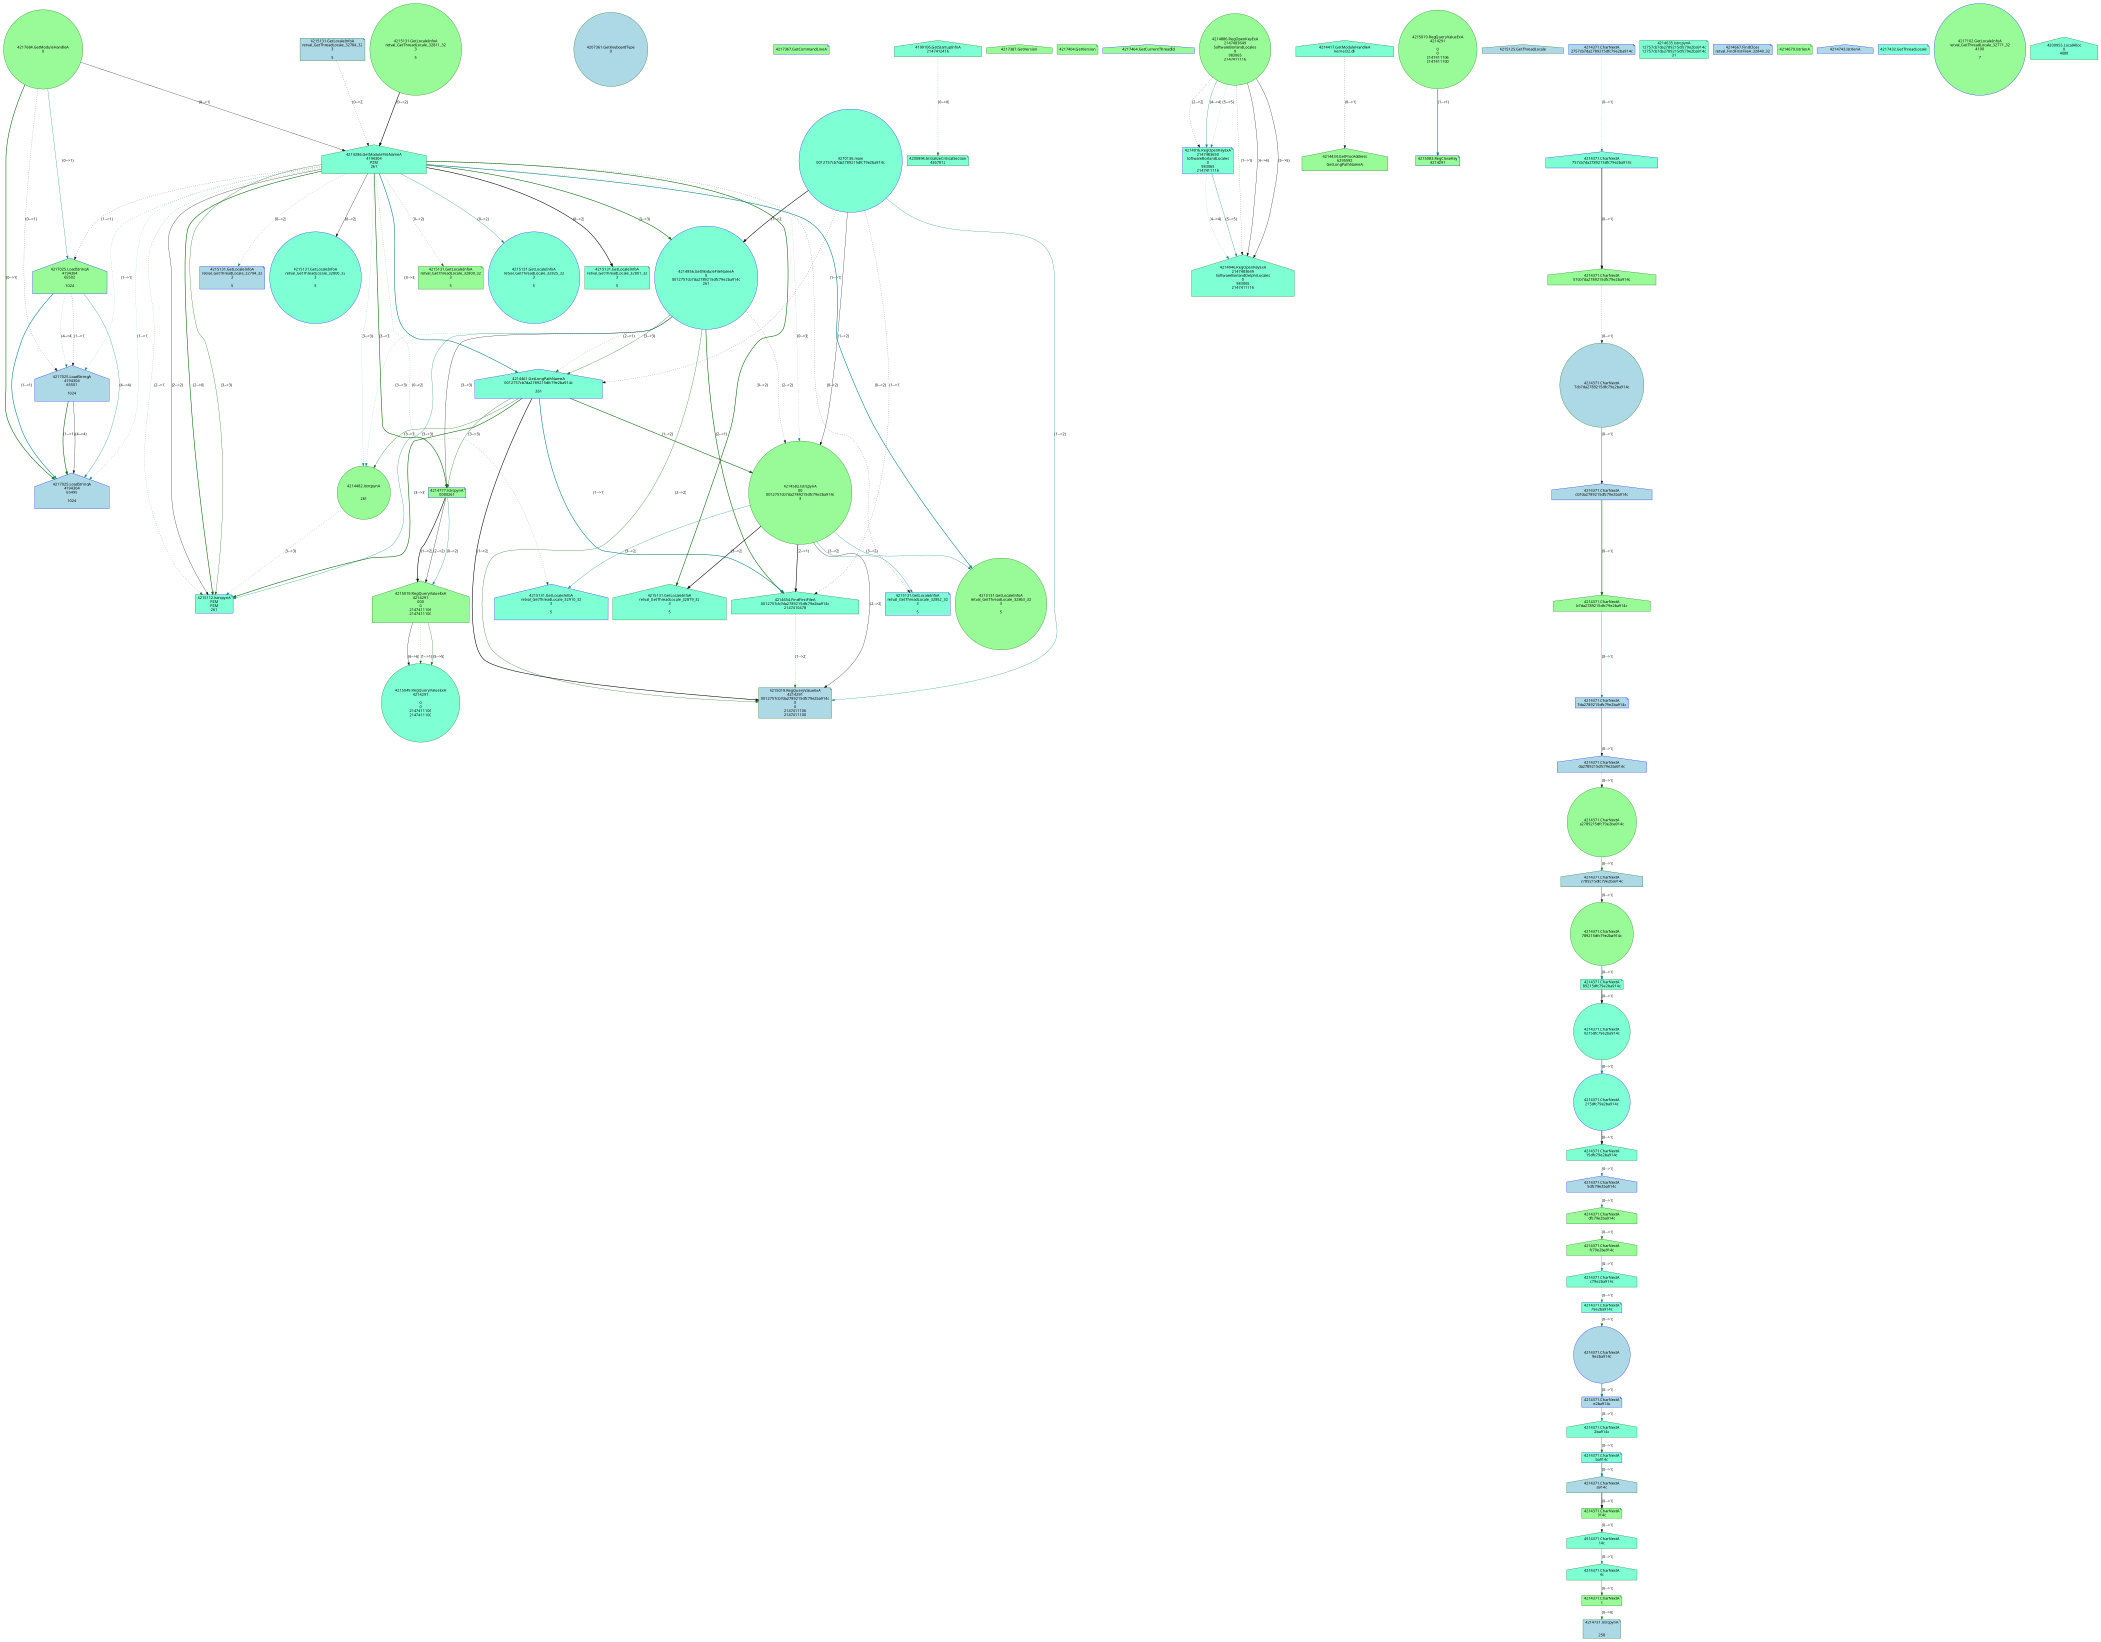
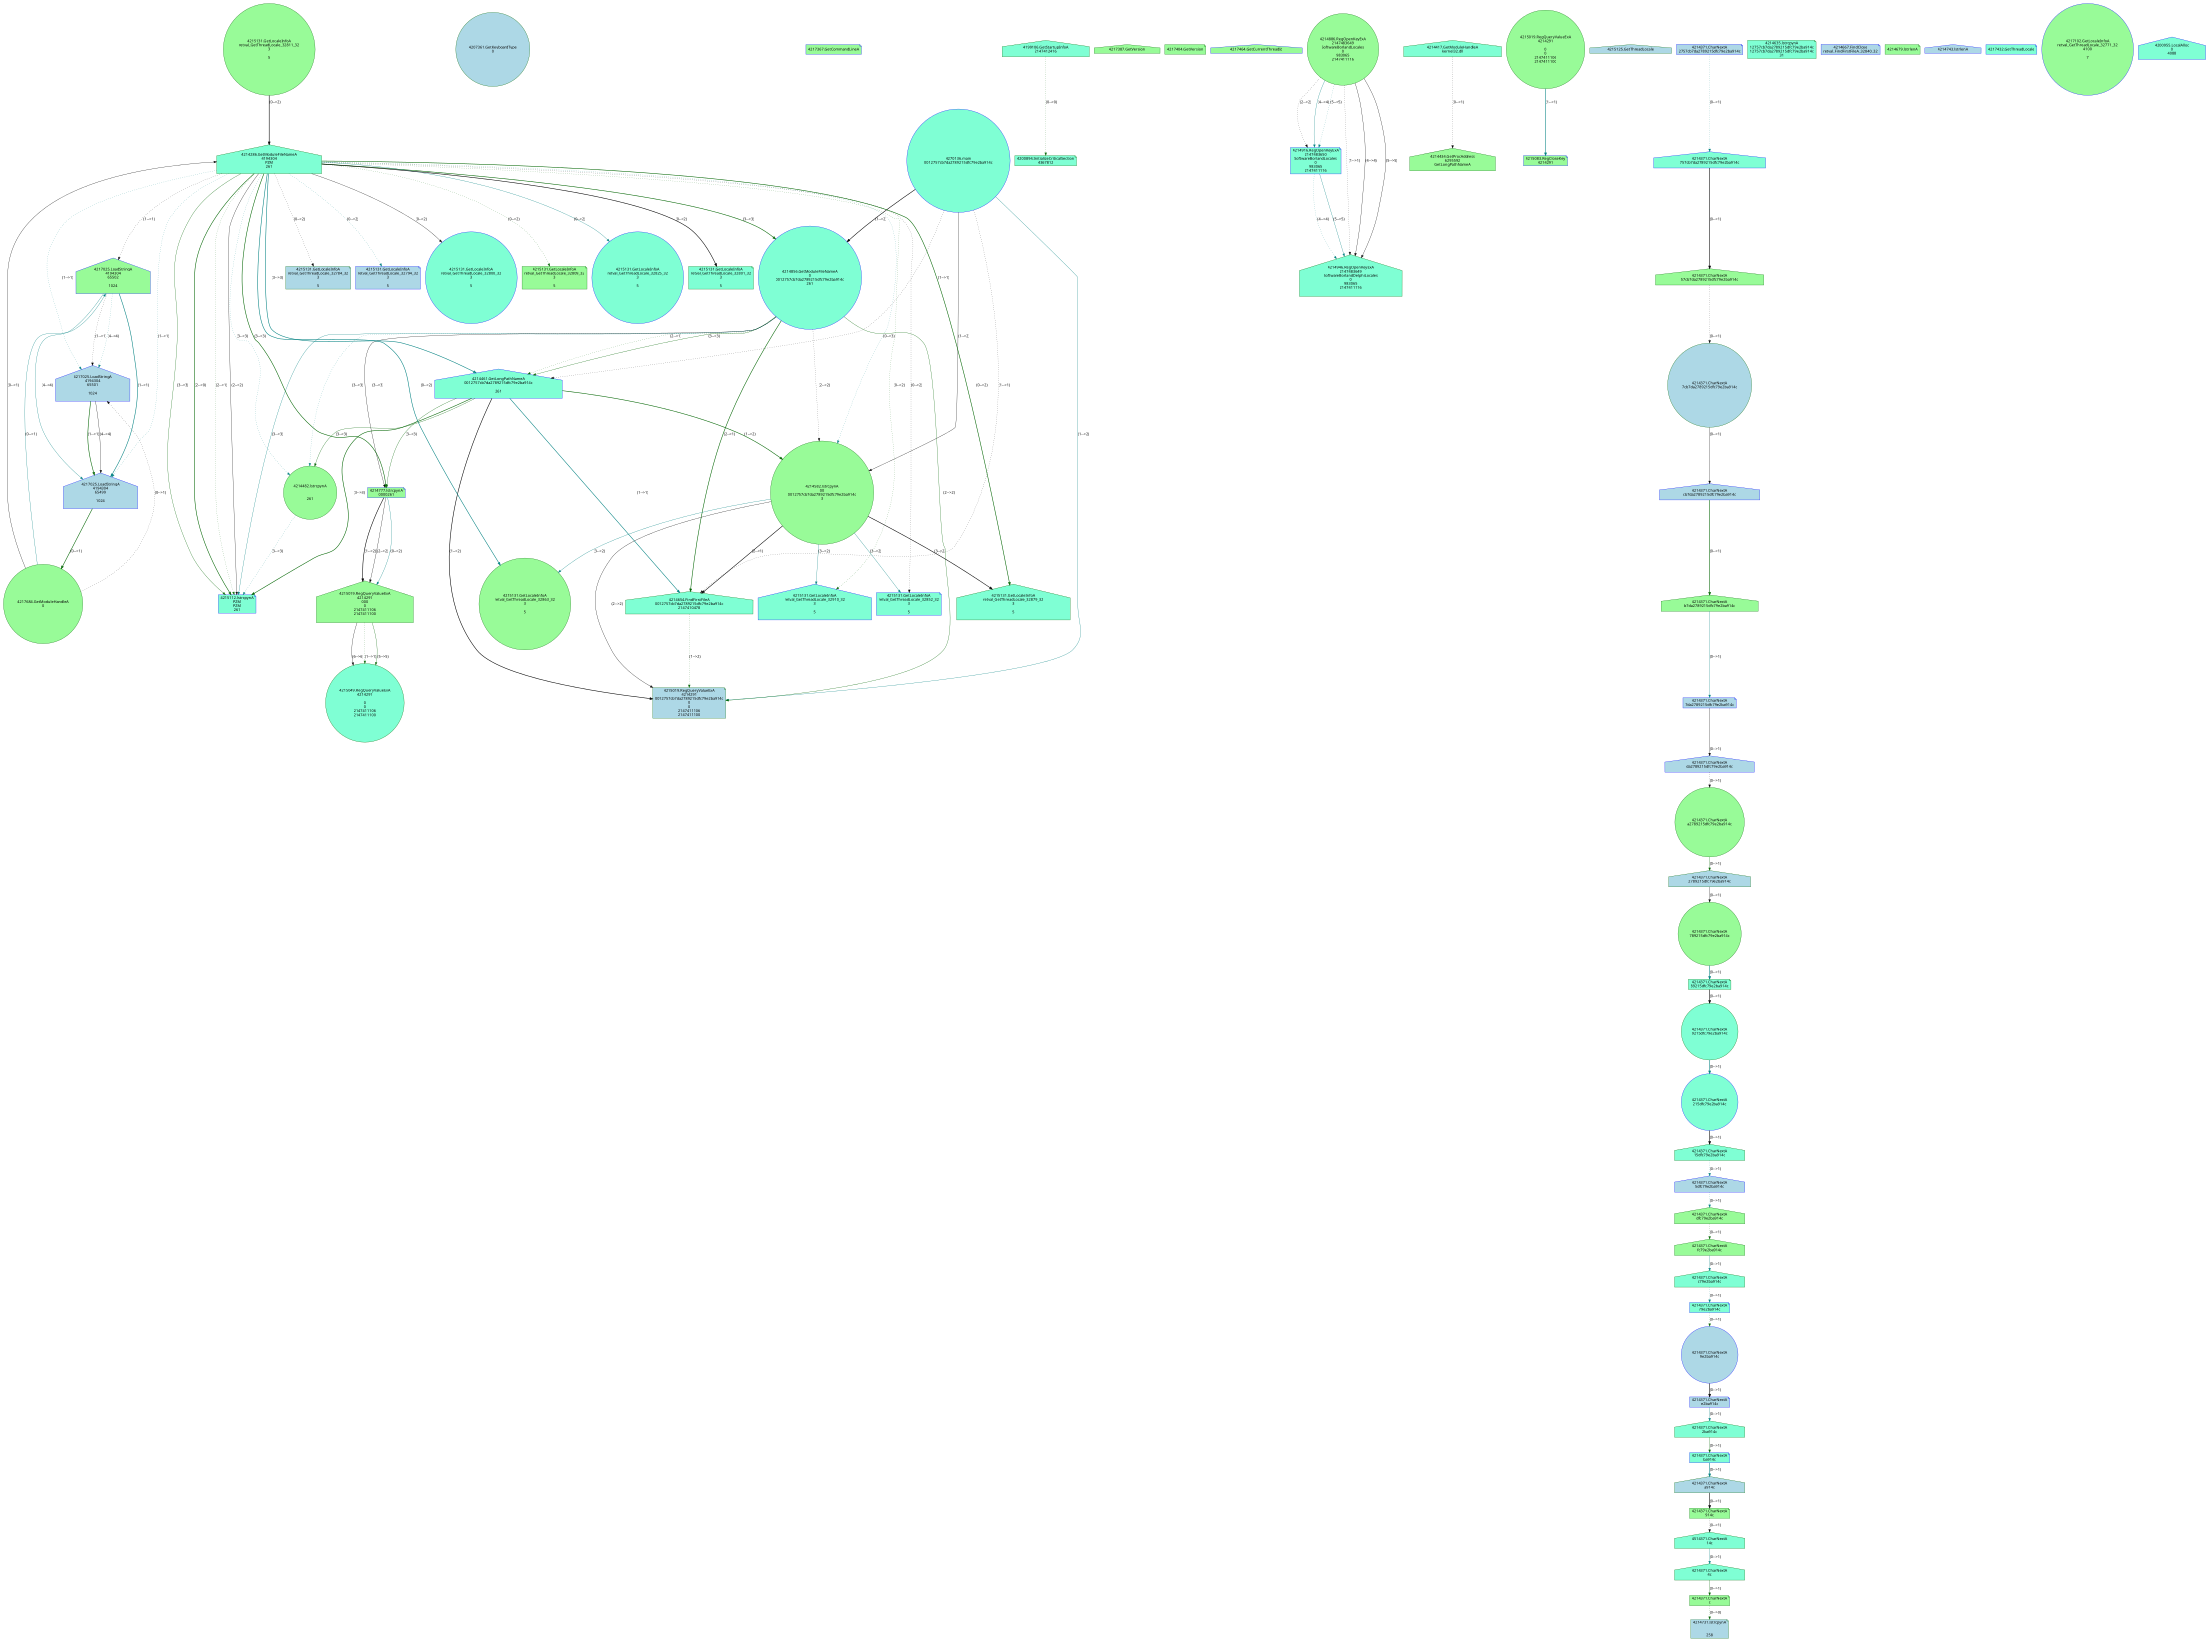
node "4200955.LocalAlloc 0 4088": color darkgreen -> blue
edge "4215131.GetLocaleInfoA retval_GetThreadLocale_32784_32 3 5" -> "4214286.GetModuleFileNameA 4194304 PZM 261": reversed
edge "4217684.GetModuleHandleA 0" -> "4217025.LoadStringA 4194304 65499 1024": reversed
edge "4214371.CharNextA 9e2ba914c" -> "4214371.CharNextA e2ba914c": color teal -> black
